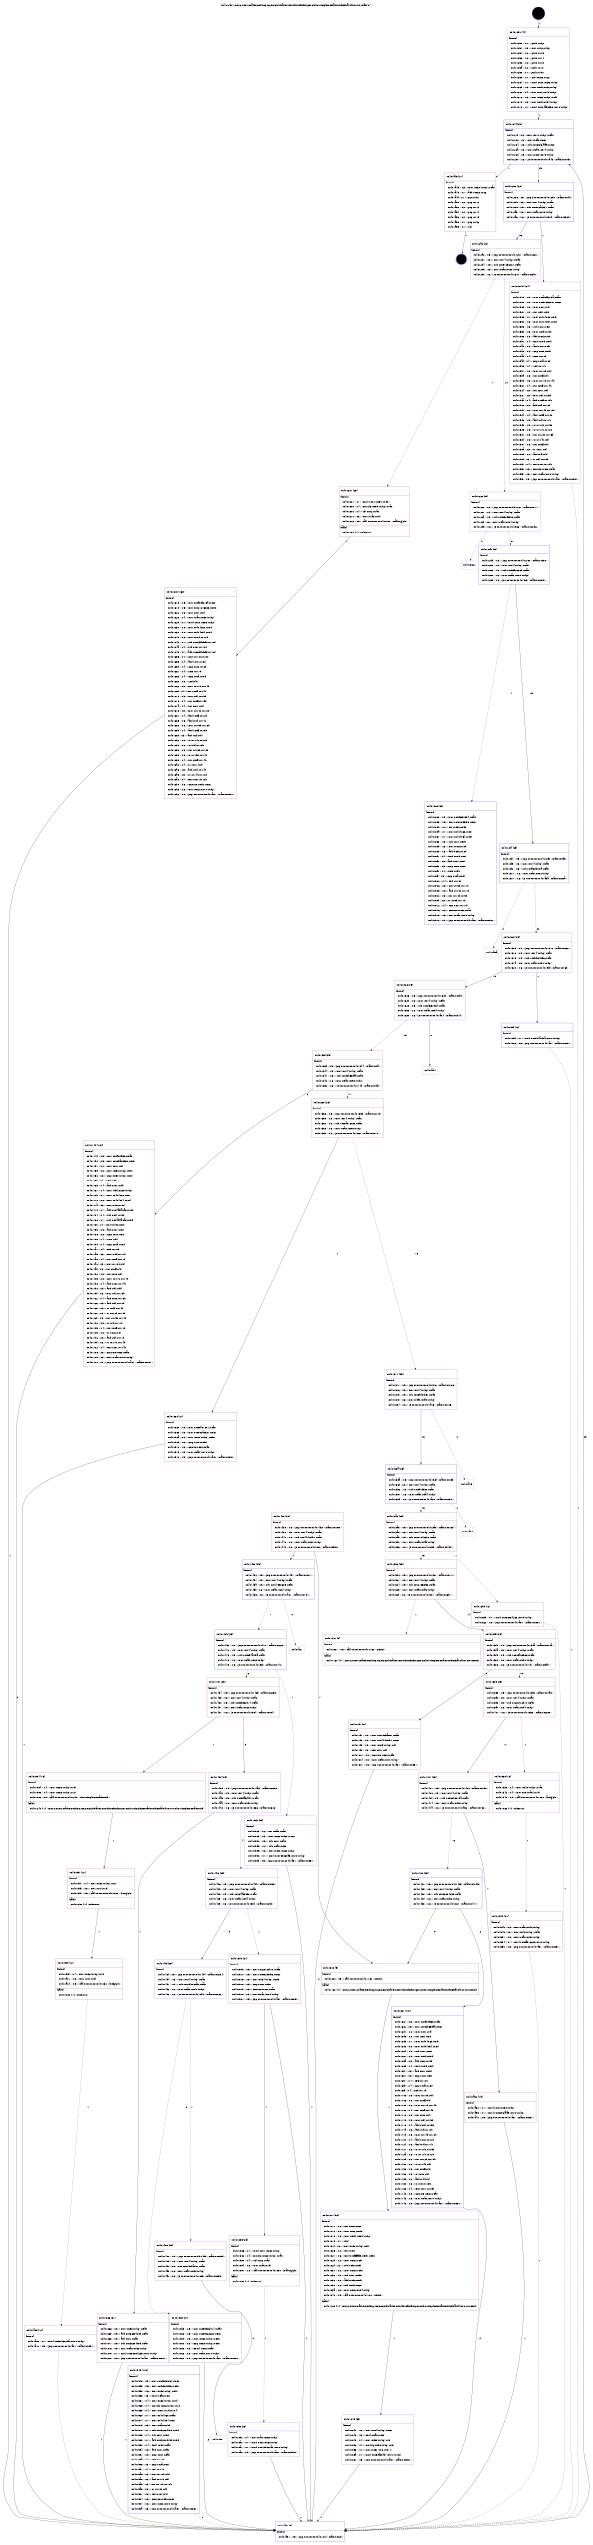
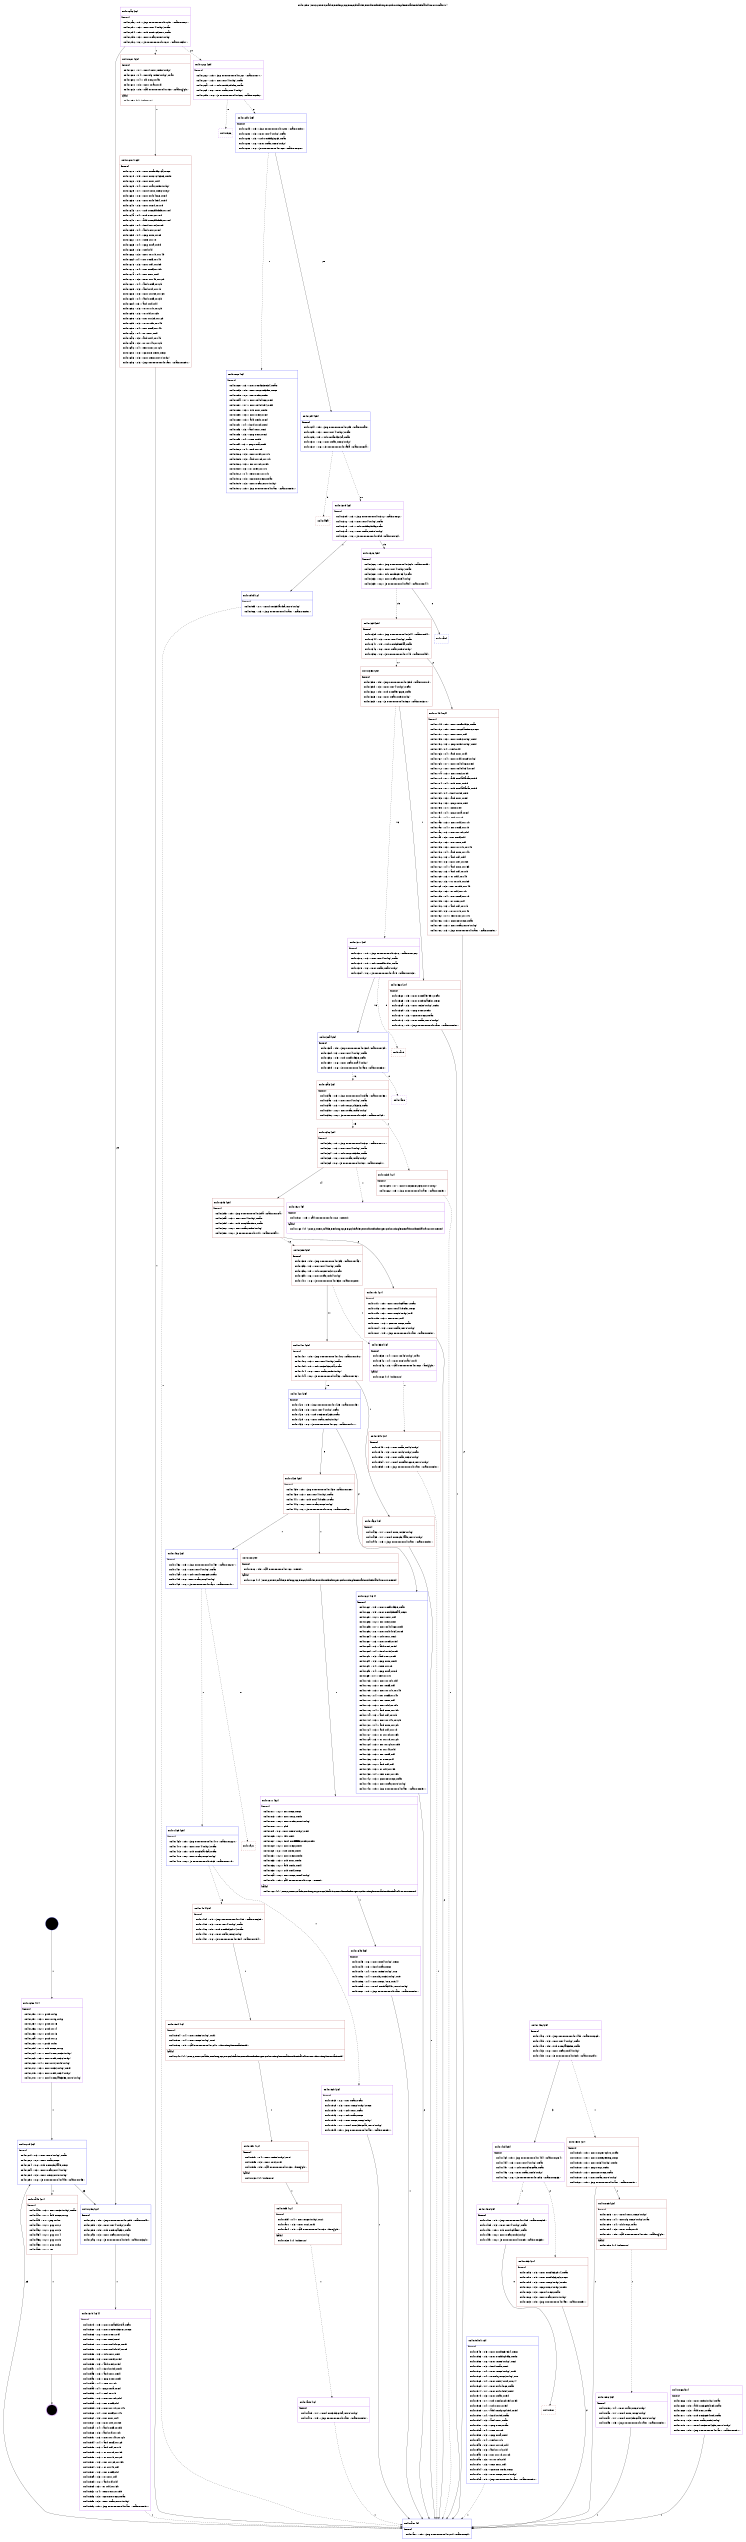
edge "0x401296 [22]" -> "0x4012ac [22]": reversed
node "0x40149d [25]": removed
edge "0x401420 [25]" -> "0x40180c [5]": now "0x401420 [25]" -> "0x401439 [25]"
